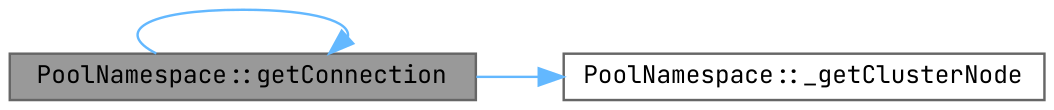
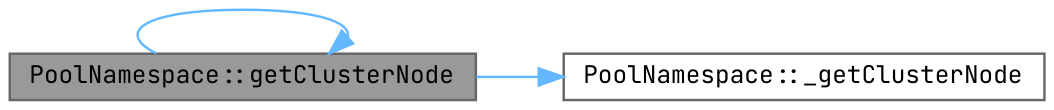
node "PoolNamespace::getConnection": label "PoolNamespace::getConnection" -> "PoolNamespace::getClusterNode"
